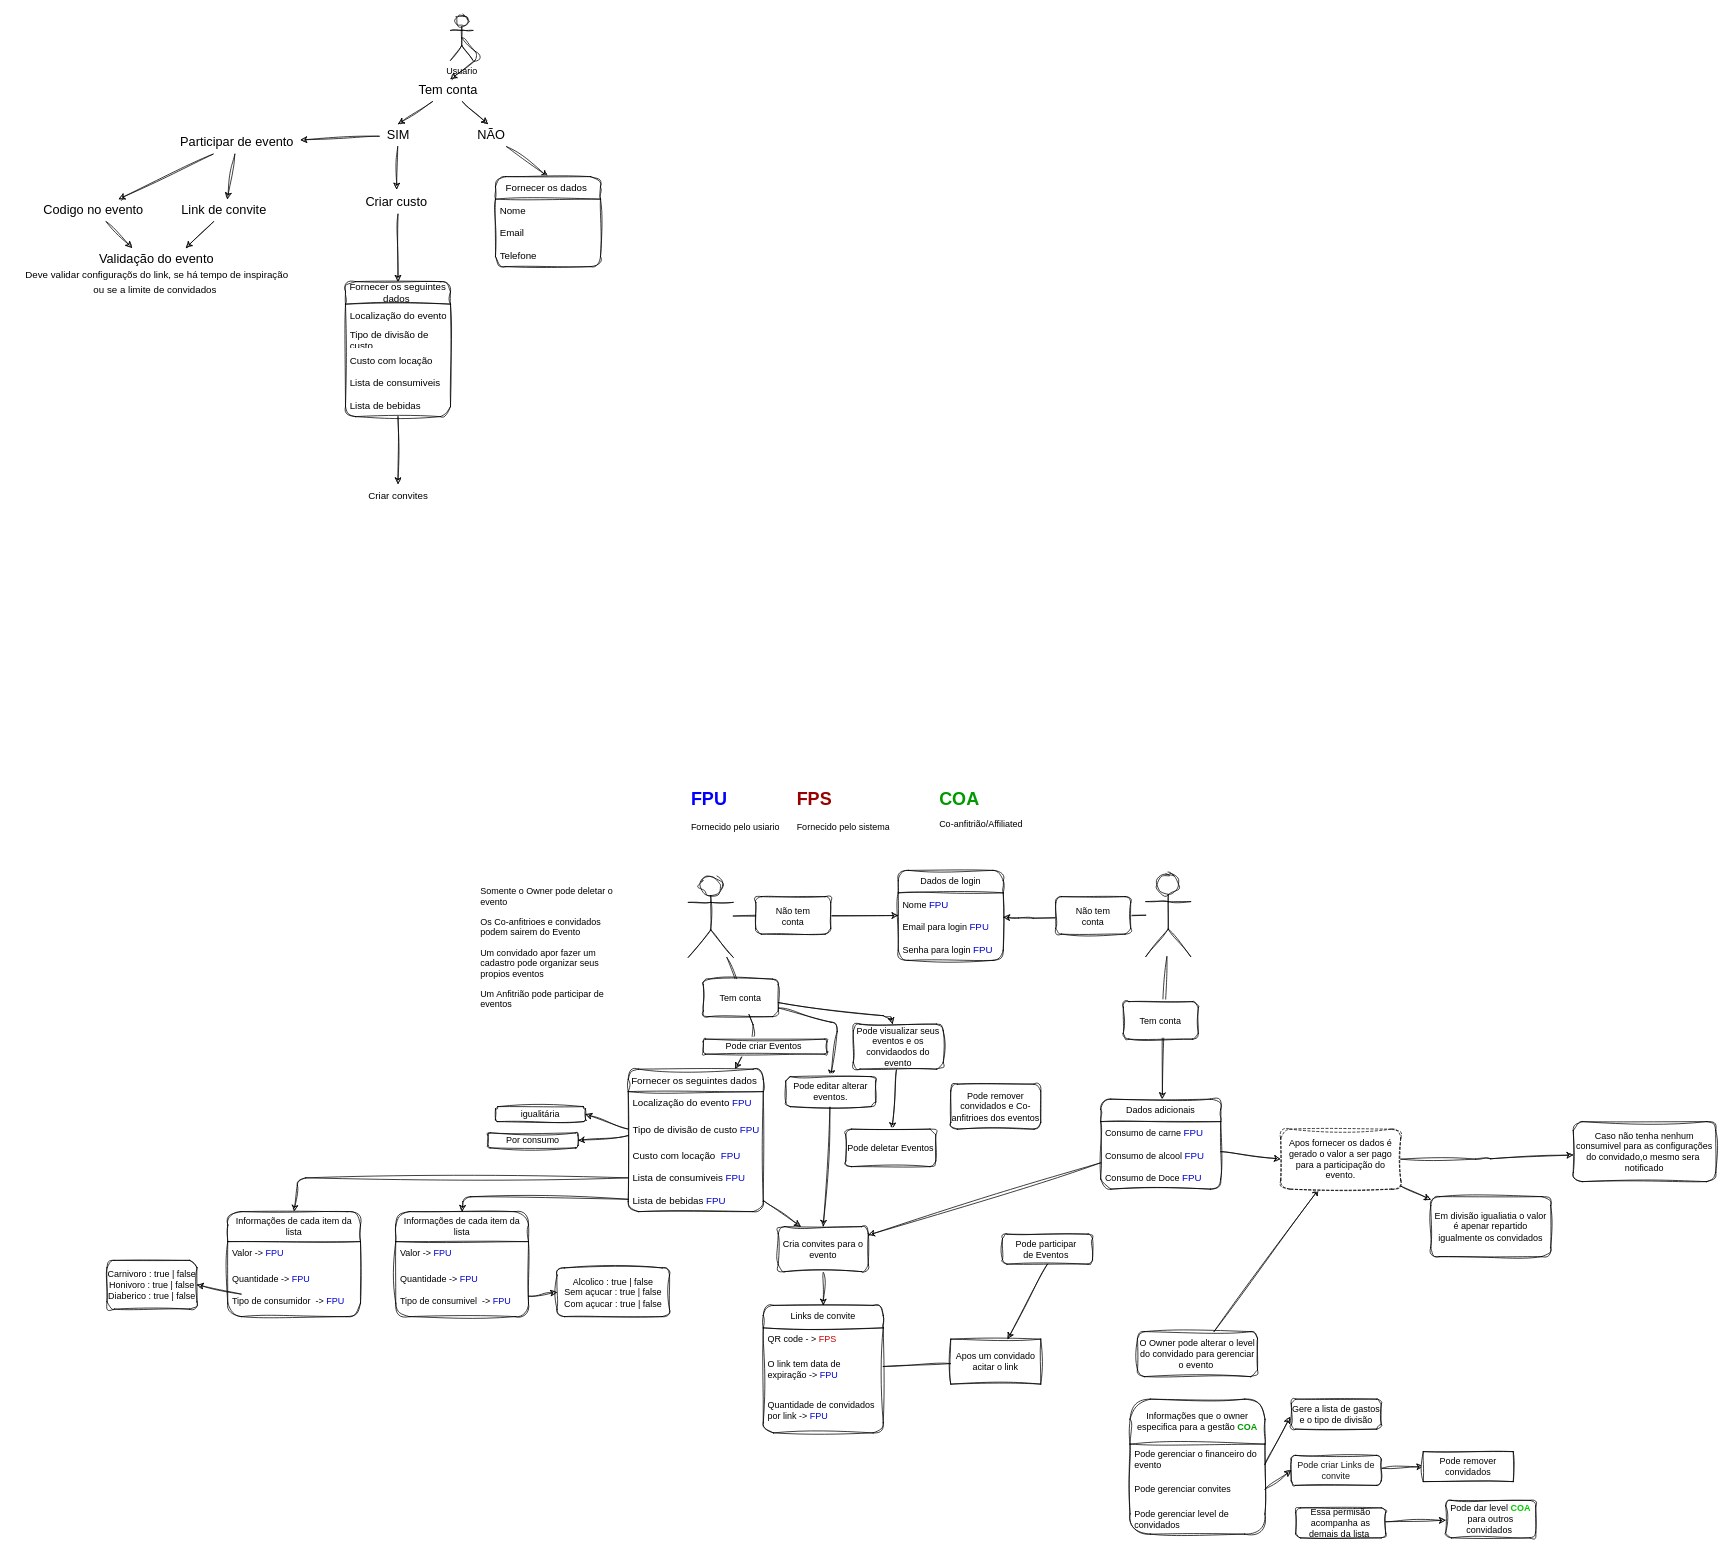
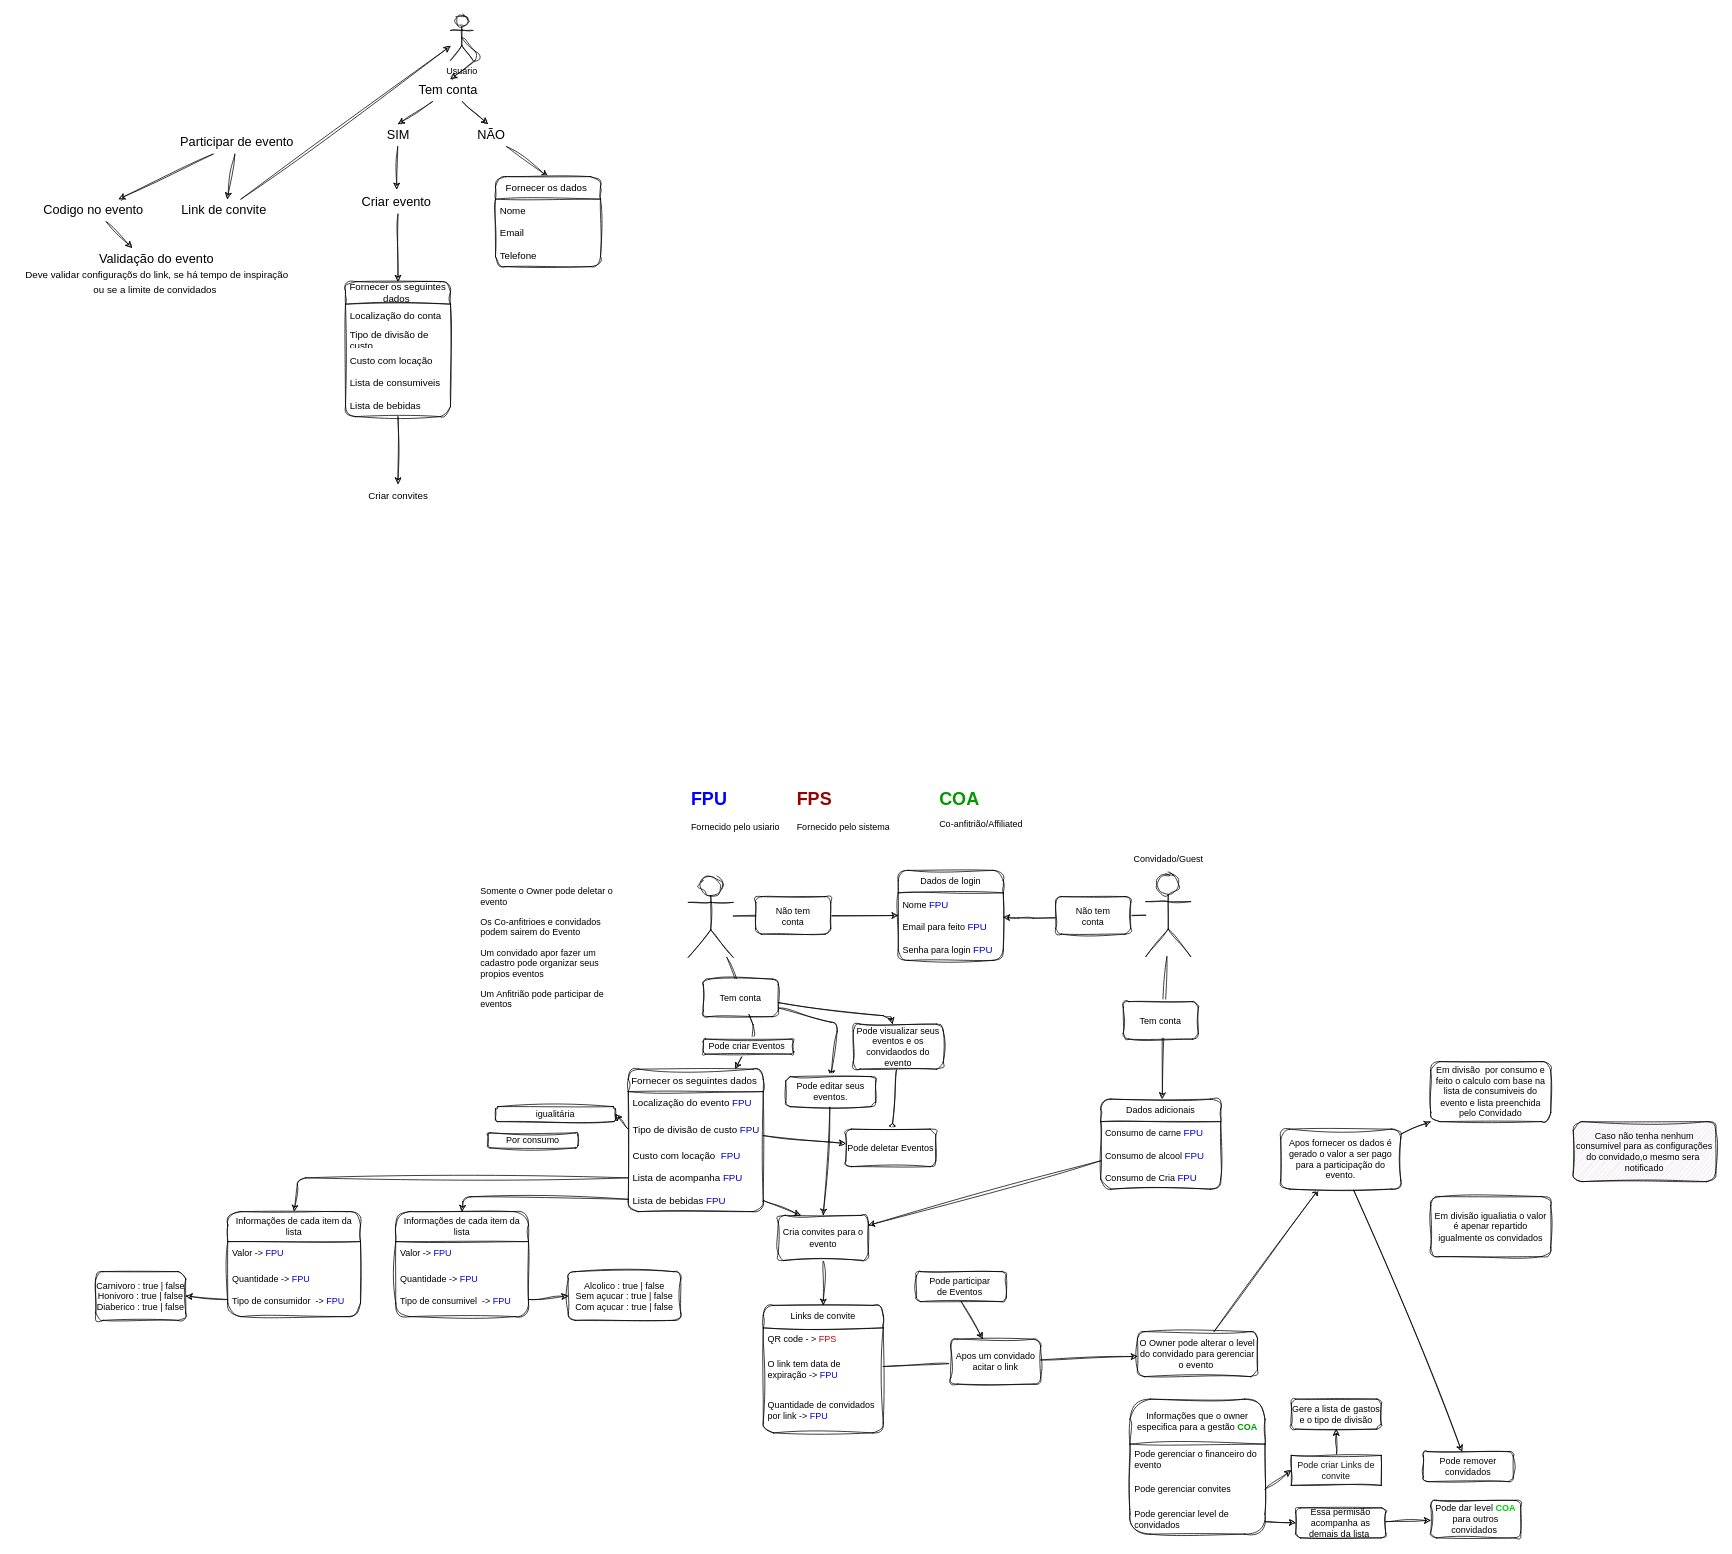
edge "SIM" -> "Participar de evento": removed
node "Criar custo": label "Criar custo" -> "Criar evento"
edge "Link de convite" -> "Validação do evento Deve validar configuraçõs do link, se há tempo de inspiração ou se a limite de convidados": now "Link de convite" -> "Usuario"
node "Localização do evento": label "Localização do evento" -> "Localização do conta"
node "Convidado/Guest": added
node "Email para login FPU": label "Email para login FPU" -> "Email para feito FPU"
node "Pode criar Eventos": size 124x15 -> 90x15
node "Pode editar alterar eventos.": label "Pode editar alterar eventos." -> "Pode editar seus eventos."
node "Em divisão por consumo e feito o calculo com base na lista de consumiveis do evento e lista preenchida pelo Convidado": added
node "Pode remover convidados e Co-anfitrioes dos eventos": removed
node "igualitária": size 90x15 -> 120x15
edge "Pode visualizar seus eventos e os convidaodos do evento" -> "Pode deletar Eventos": arrowhead classic -> diamond
edge "Apos fornecer os dados é gerado o valor a ser pago para a participação do evento." -> "Em divisão por consumo e feito o calculo com base na lista de consumiveis do evento e lista preenchida pelo Convidado": added
edge "Tipo de divisão de custo FPU" -> "Por consumo": now "Tipo de divisão de custo FPU" -> "Pode deletar Eventos"
node "Caso não tenha nenhum consumivel para as configurações do convidado,o mesmo sera notificado": fillcolor #ffffff -> #e1d5e7
edge "Dados adicionais" -> "Apos fornecer os dados é gerado o valor a ser pago para a participação do evento.": removed
node "Apos fornecer os dados é gerado o valor a ser pago para a participação do evento.": style dashed -> solid
edge "Apos fornecer os dados é gerado o valor a ser pago para a participação do evento." -> "Caso não tenha nenhum consumivel para as configurações do convidado,o mesmo sera notificado": removed
node "Lista de consumiveis FPU": label "Lista de consumiveis FPU" -> "Lista de acompanha FPU"
node "Consumo de Doce FPU": label "Consumo de Doce FPU" -> "Consumo de Cria FPU"
edge "Apos fornecer os dados é gerado o valor a ser pago para a participação do evento." -> "Em divisão igualiatia o valor é apenar repartido igualmente os convidados": now "Apos fornecer os dados é gerado o valor a ser pago para a participação do evento." -> "Pode remover convidados"
node "Cria convites para o evento": moved (823, 1249) -> (823, 1238)
node "Pode participar de Eventos": moved (1047, 1249) -> (961, 1287)
node "Carnivoro : true | false Honivoro : true | false Diaberico : true | false": moved (152, 1285) -> (141, 1296)
node "Alcolico : true | false Sem açucar : true | false Com açucar : true | false": moved (613, 1292) -> (624, 1296)
edge "Apos um convidado acitar o link" -> "O Owner pode alterar o level do convidado para gerenciar o evento": added
node "Apos um convidado acitar o link": shape rectangle -> rounded rectangle
edge "Pode gerenciar o financeiro do evento" -> "Gere a lista de gastos e o tipo de divisão": removed
node "Pode remover convidados": shape rectangle -> rounded rectangle
edge "Pode criar Links de convite" -> "Pode remover convidados": now "Pode criar Links de convite" -> "Gere a lista de gastos e o tipo de divisão"
node "Pode criar Links de convite": shape rounded rectangle -> rectangle
node "Pode dar level COA para outros convidados": moved (1491, 1519) -> (1476, 1519)
edge "Pode gerenciar level de convidados" -> "Essa permisão acompanha as demais da lista": added
